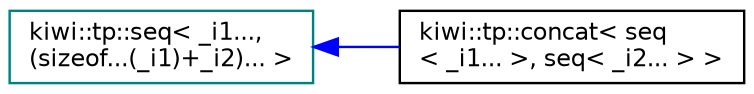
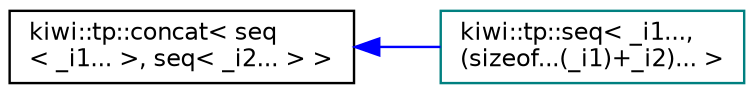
edge "kiwi::tp::concat< seq < _i1... >, seq< _i2... > >" -> "kiwi::tp::seq< _i1..., (sizeof...(_i1)+_i2)... >": reversed
